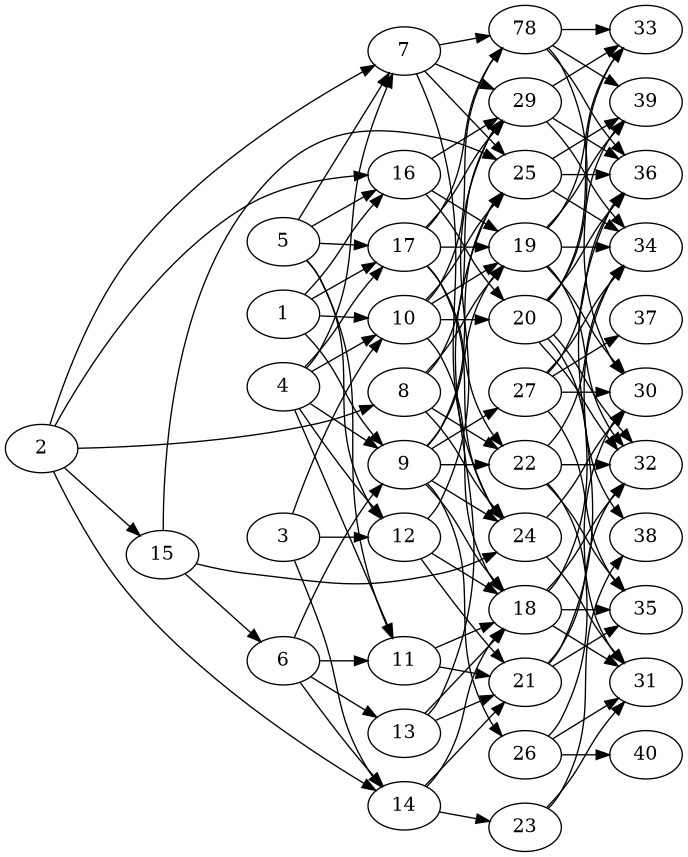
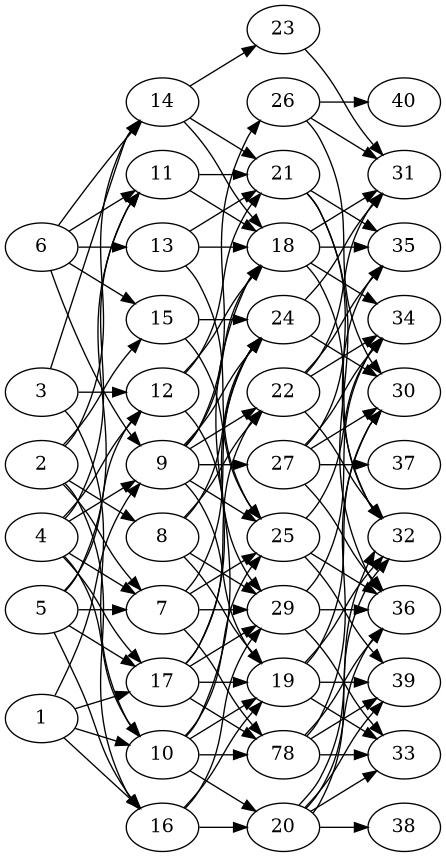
edge "19" -> "34": removed
edge "15" -> "6": reversed
edge "23" -> "38": removed
